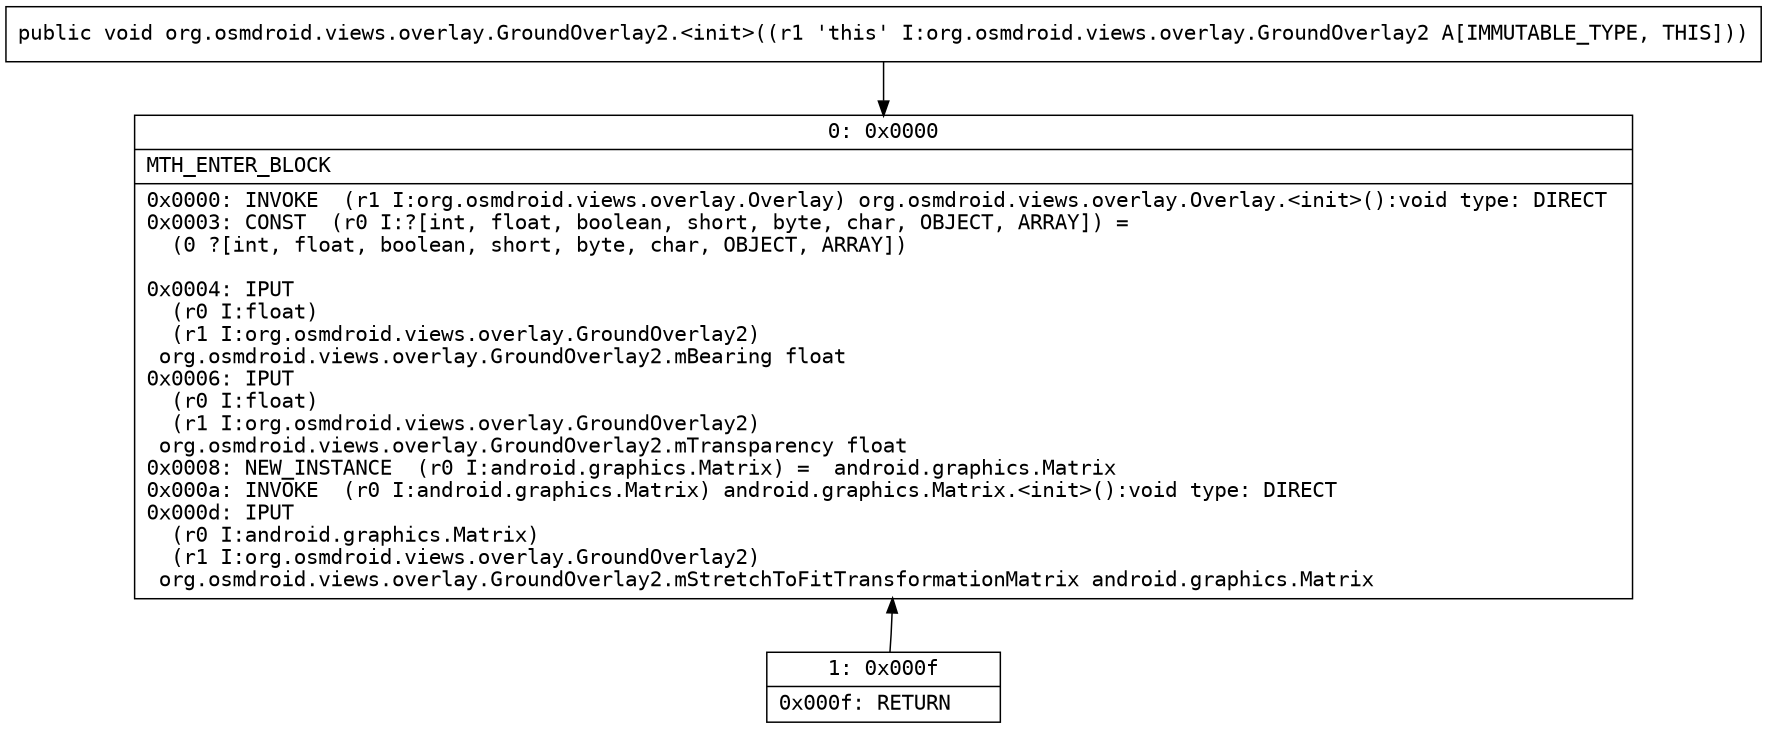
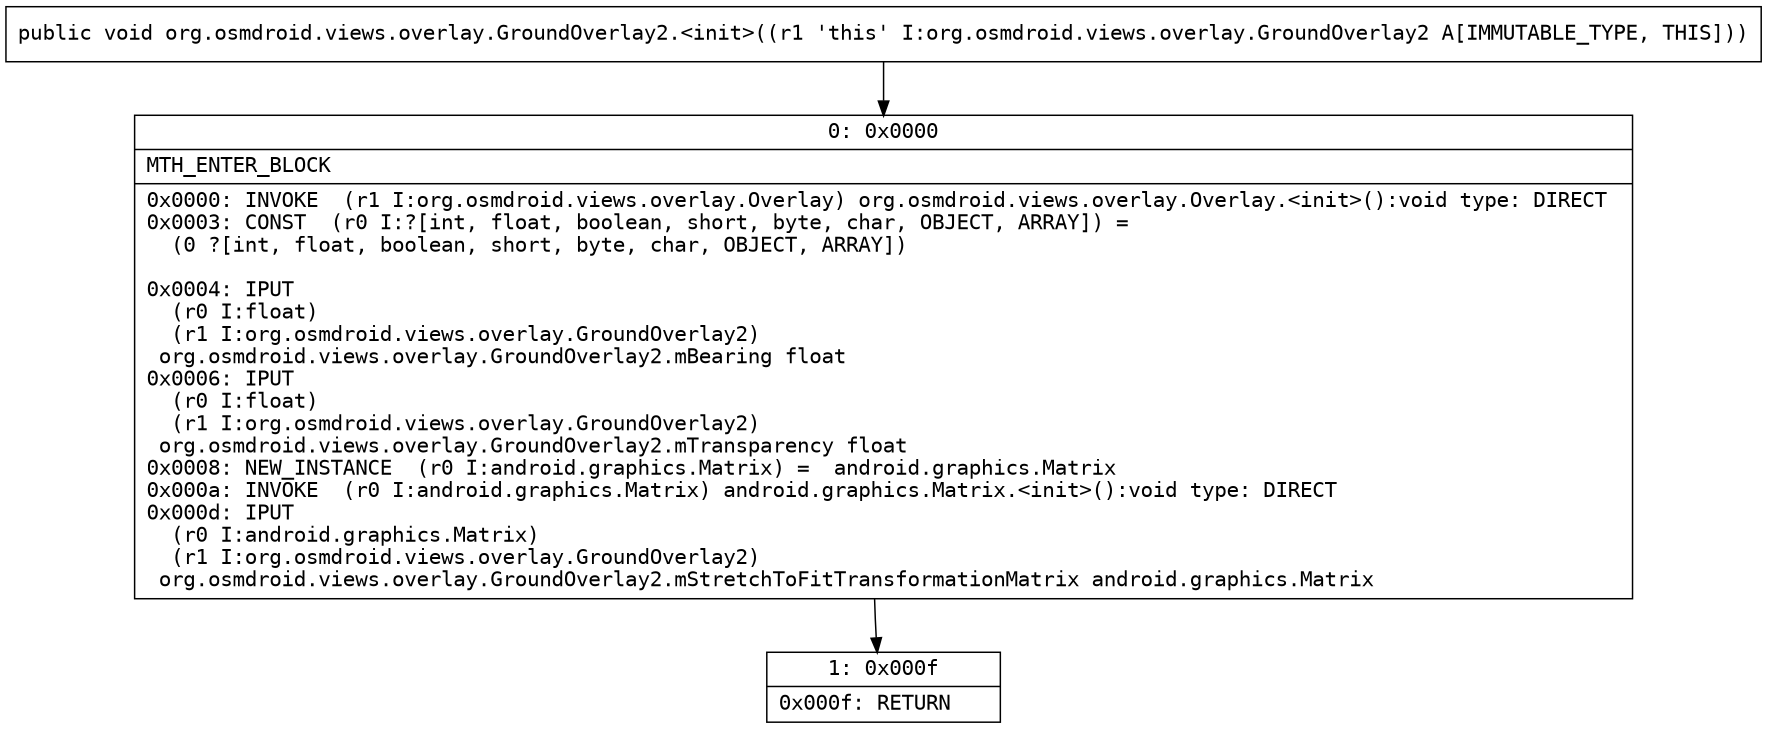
edge "1: 0x000f" -> "0: 0x0000": reversed
